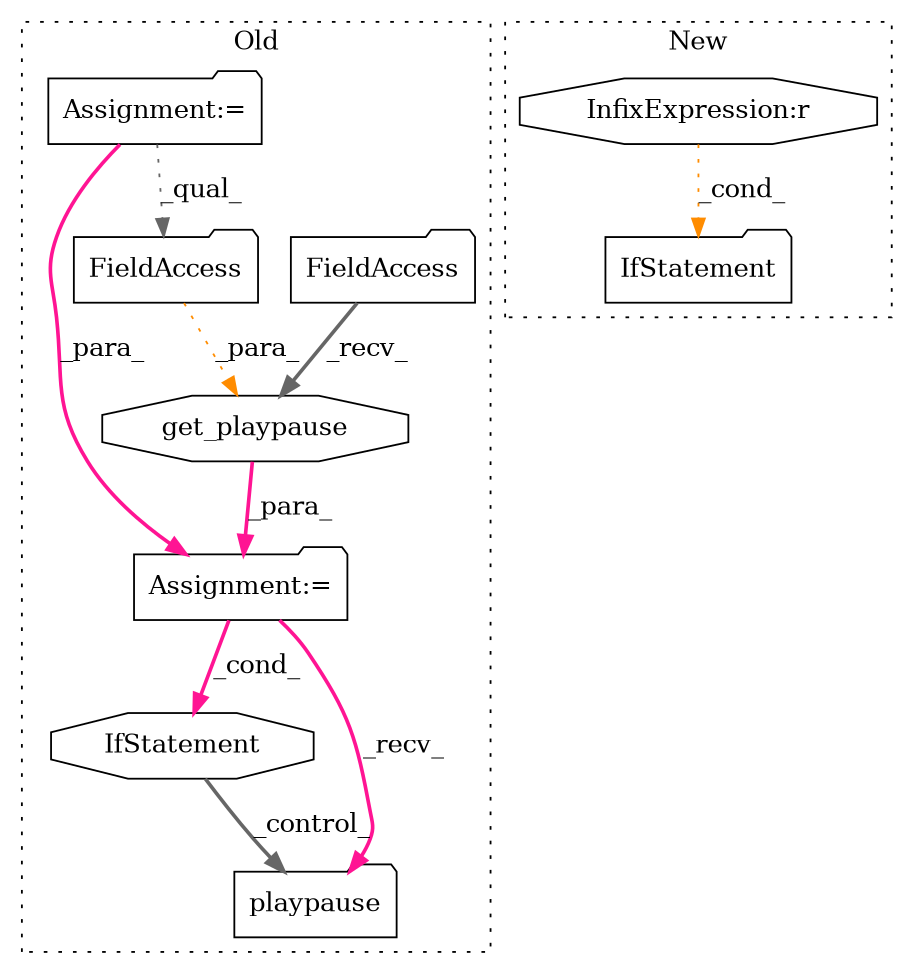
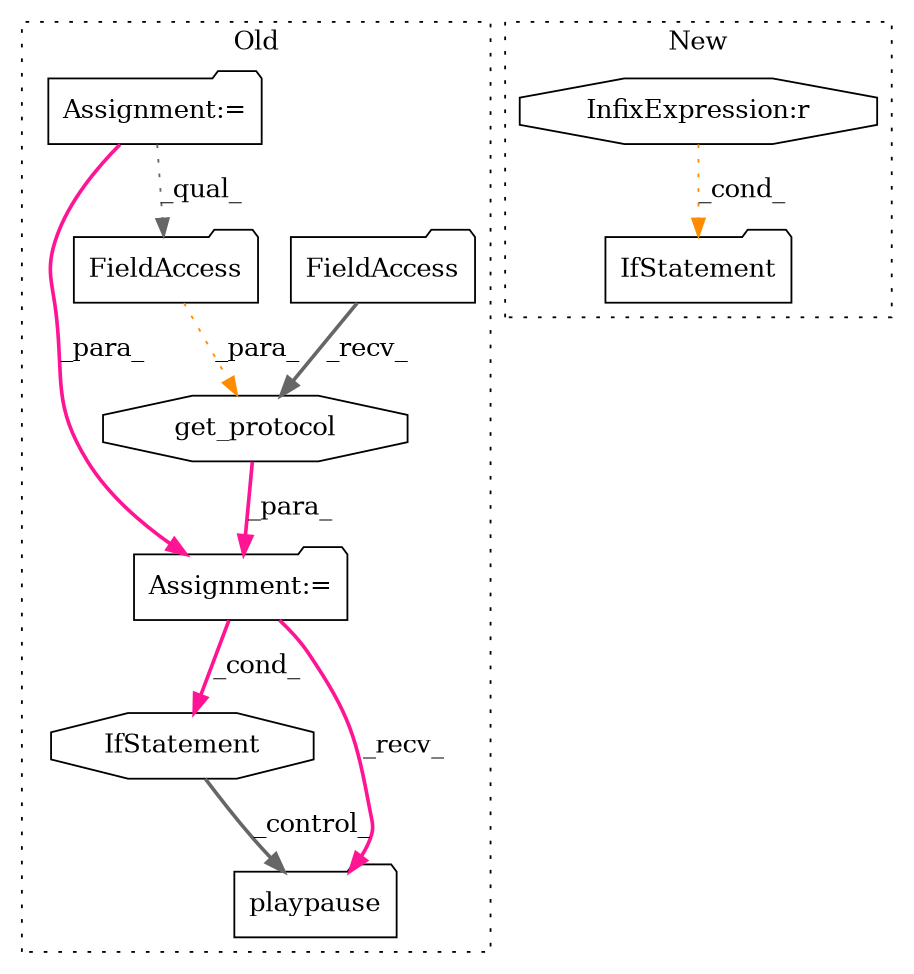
node "get_playpause": label "get_playpause" -> "get_protocol"
